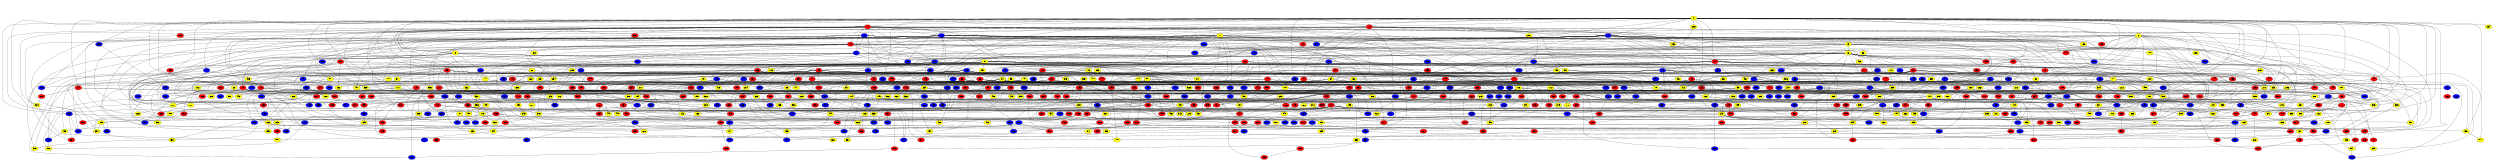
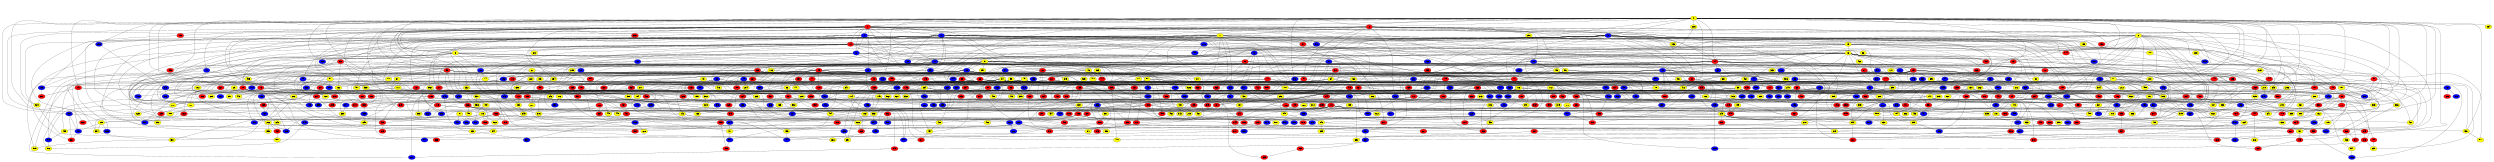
node "630": added
